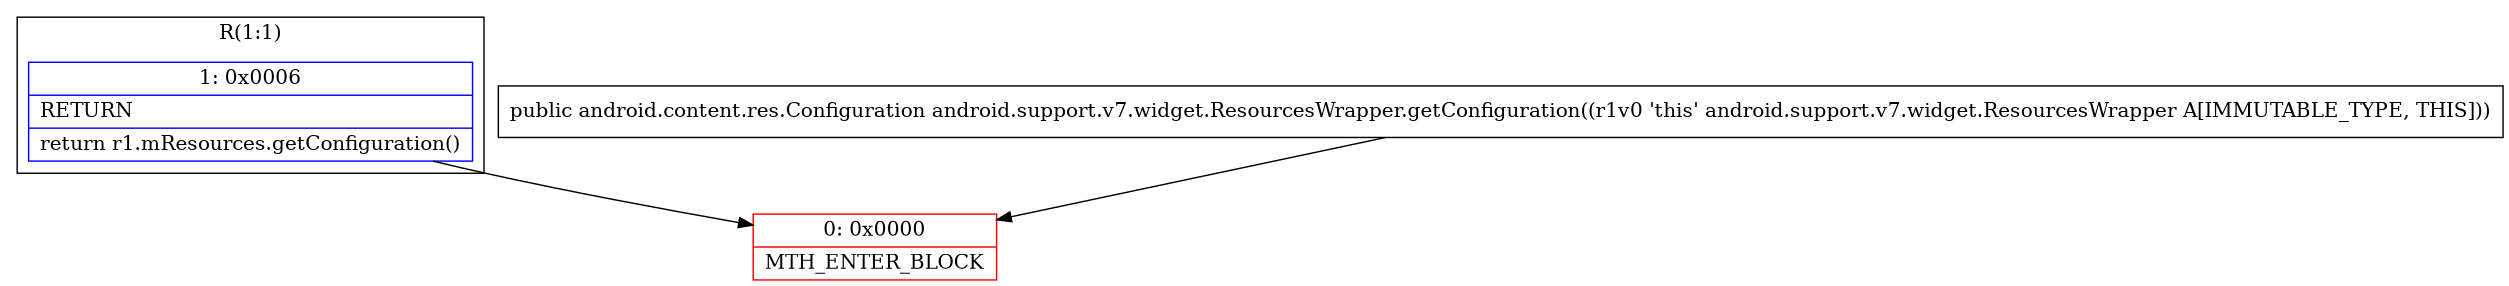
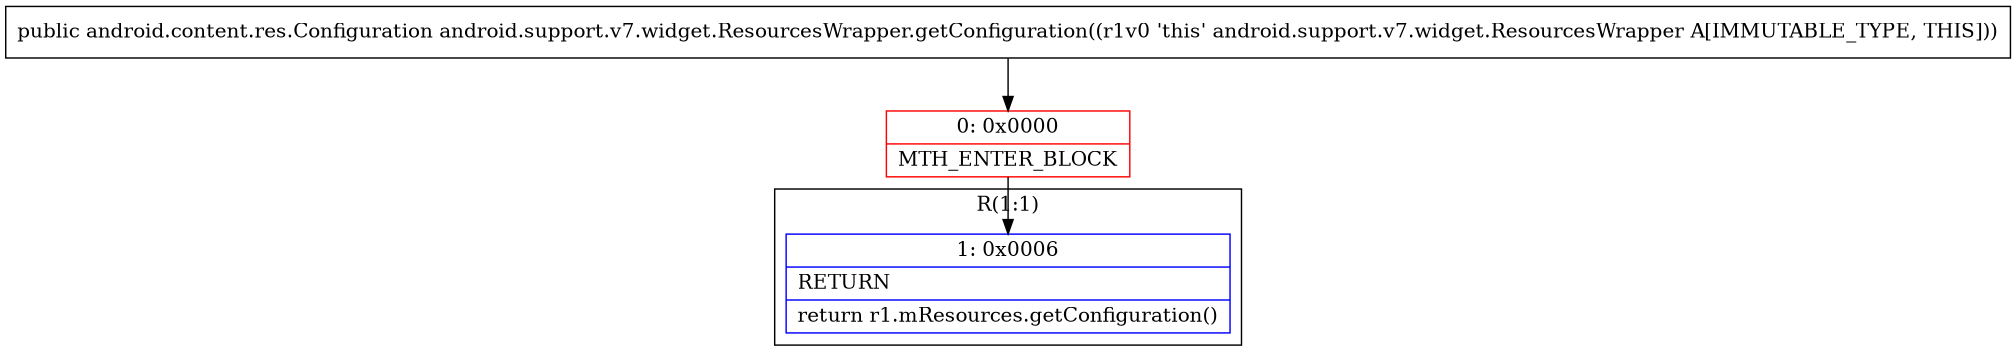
edge "1: 0x0006" -> "0: 0x0000": reversed
